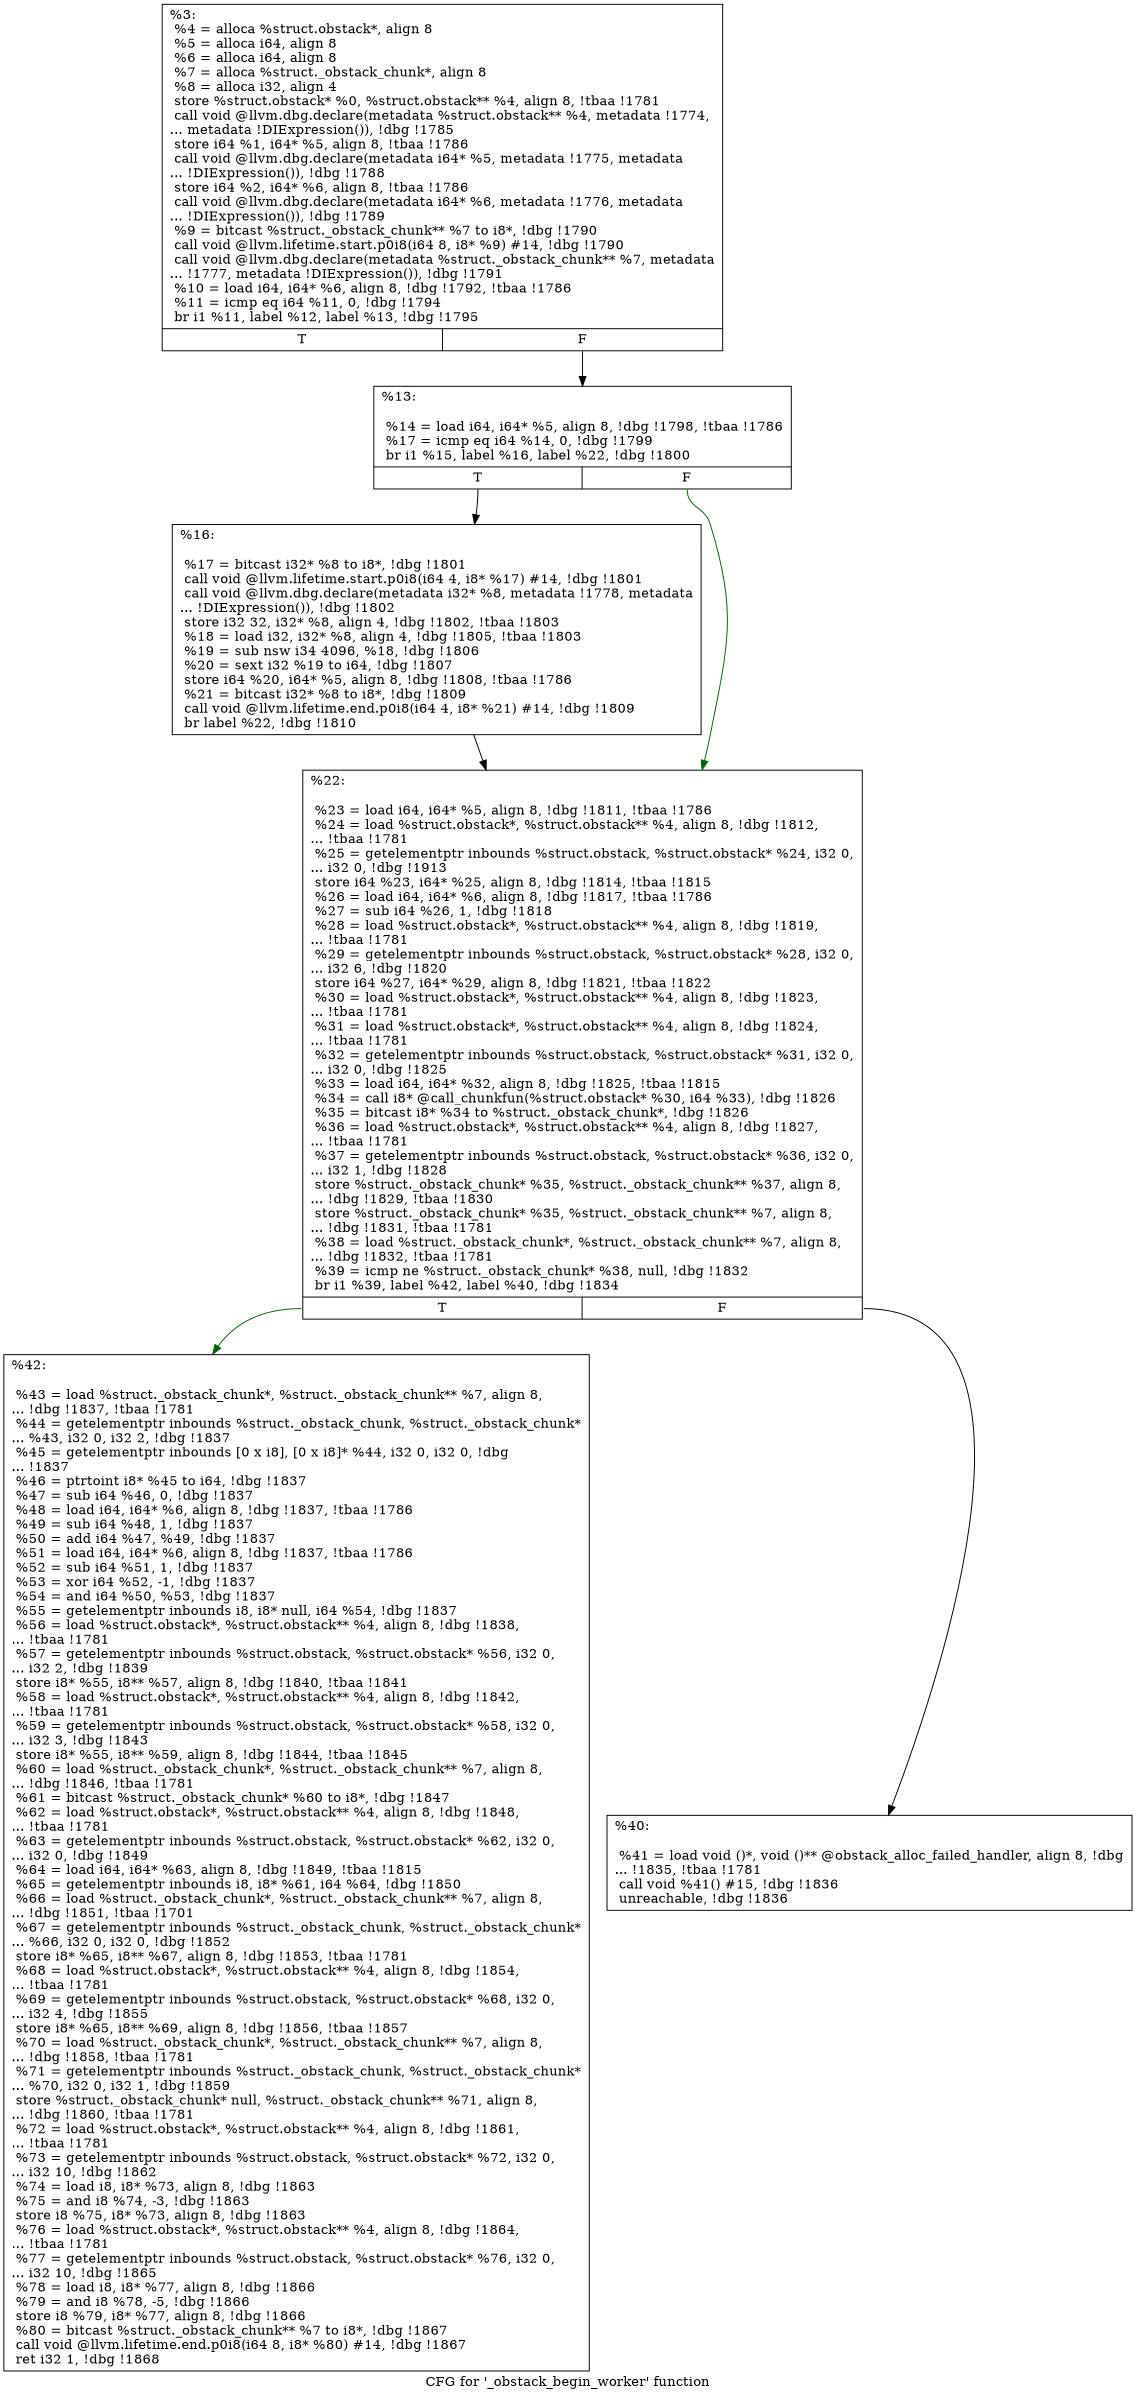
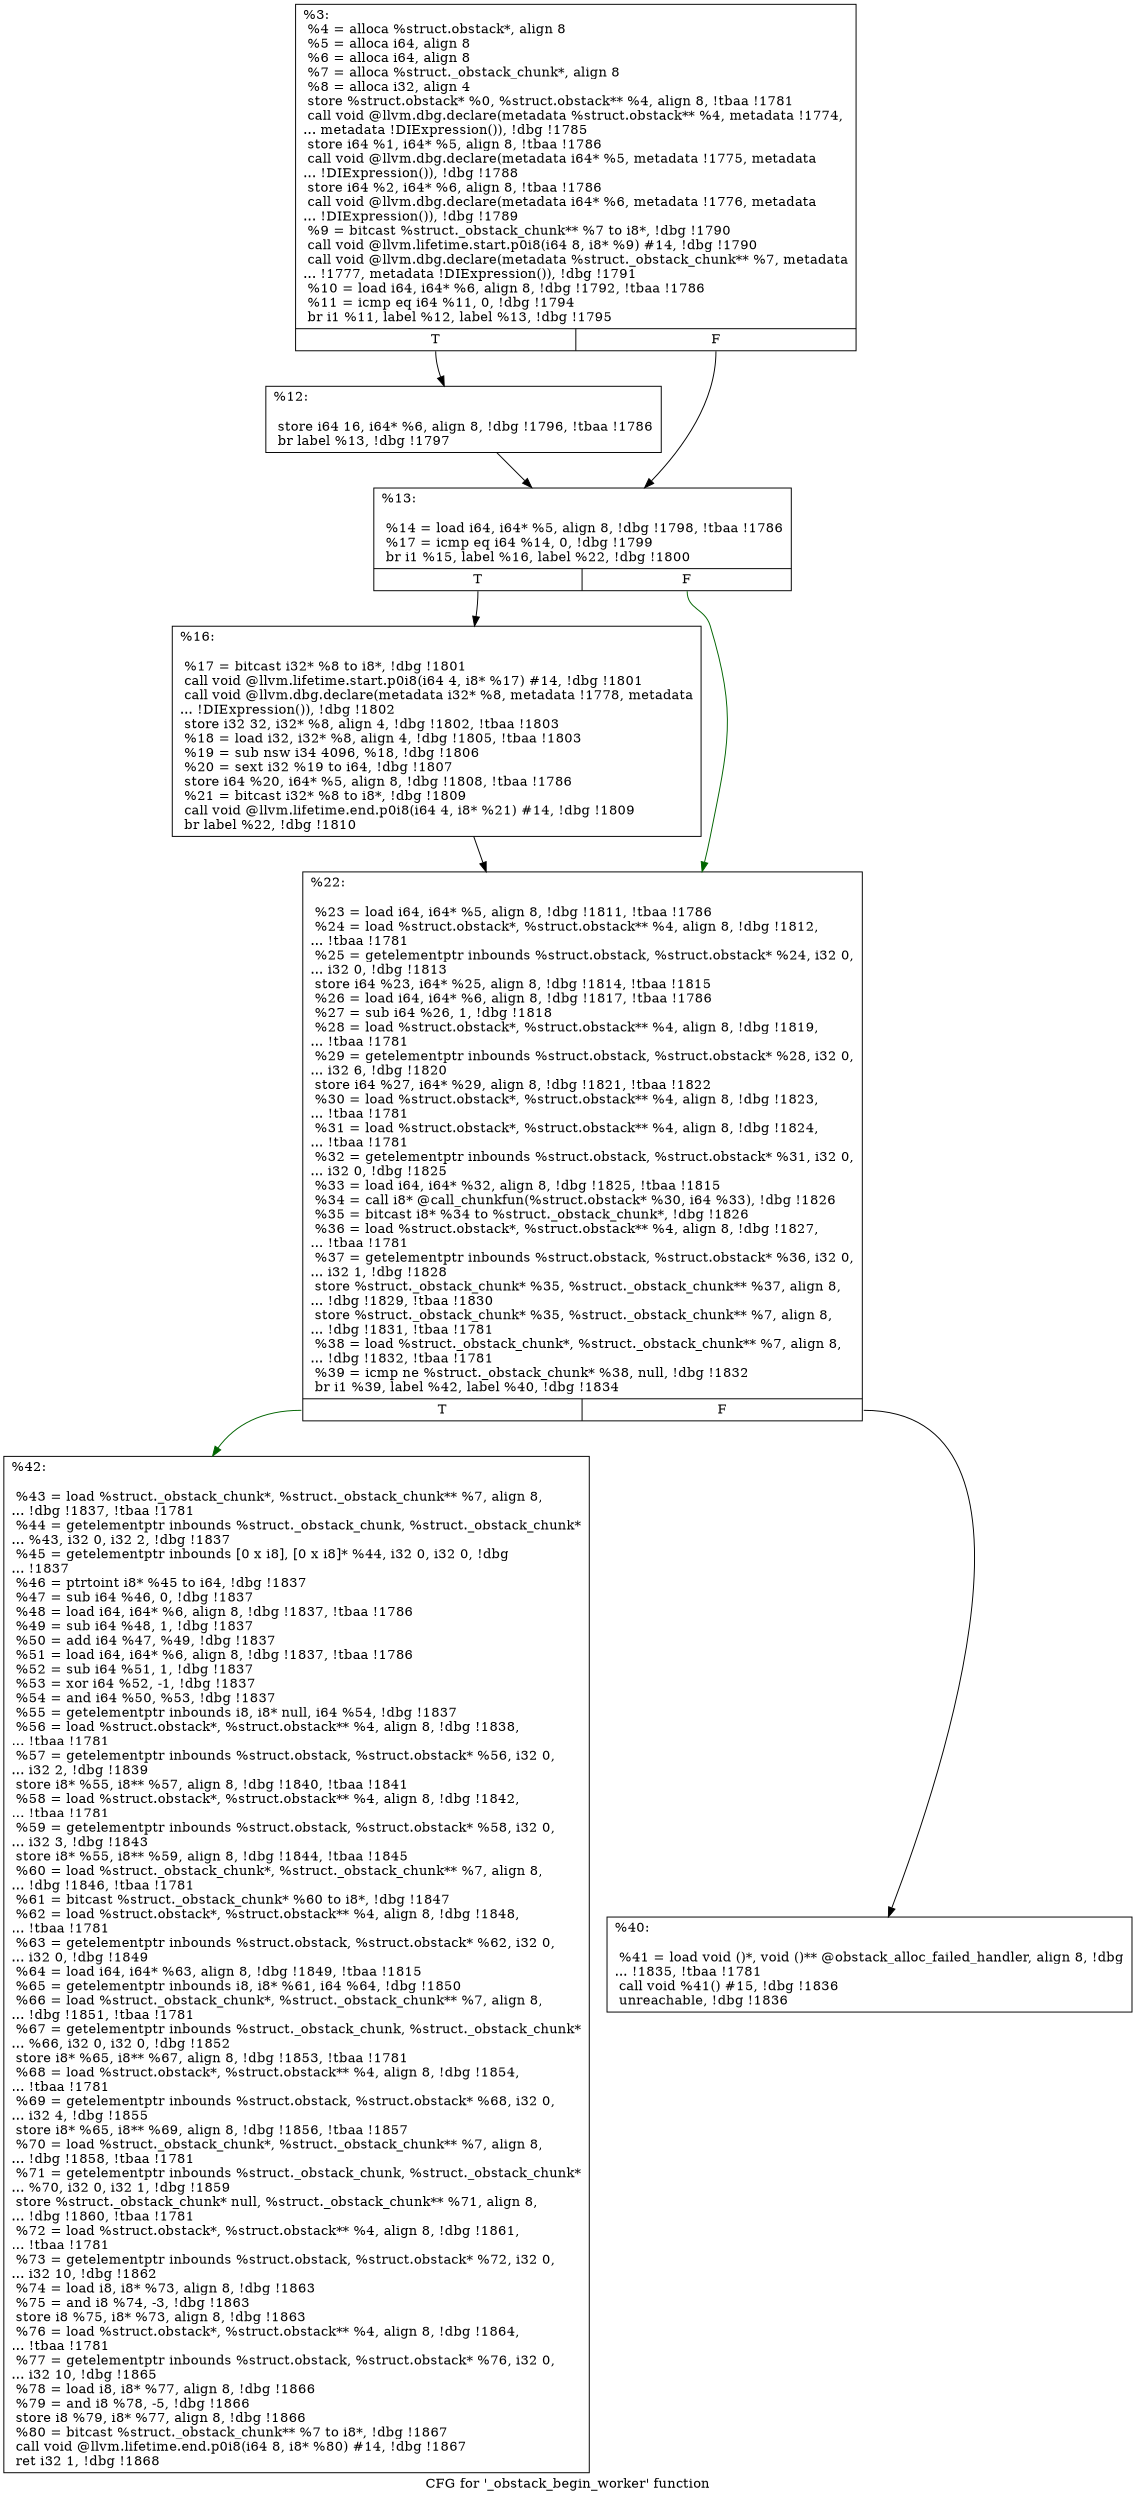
node "%12:": added
node "%22:": text "... i32 0, !dbg !1913" -> "... i32 0, !dbg !1813"
node "%42:": text "... !dbg !1851, !tbaa !1701" -> "... !dbg !1851, !tbaa !1781"
